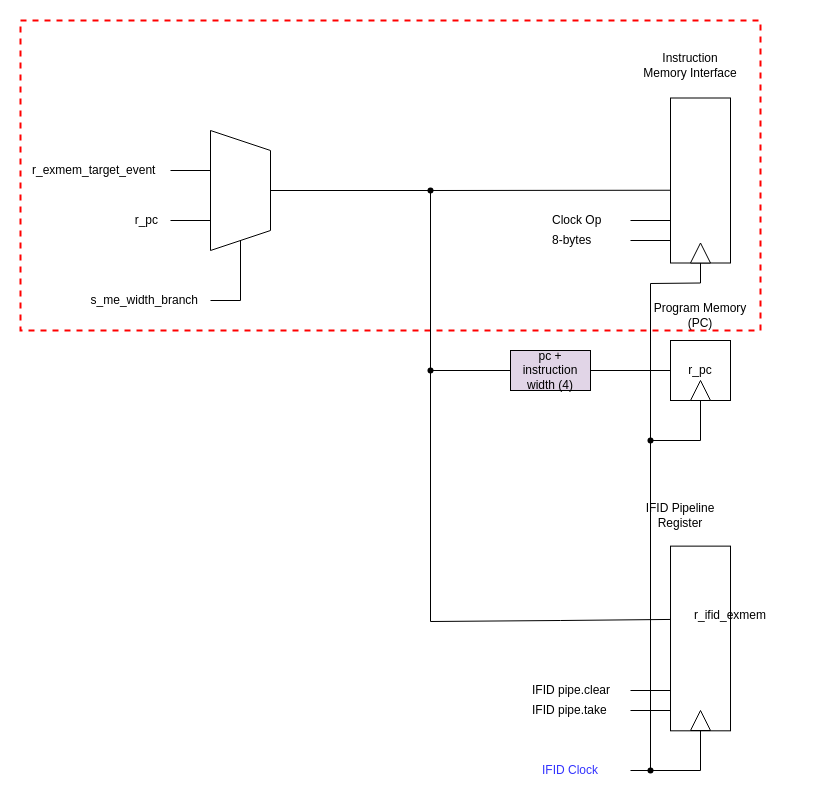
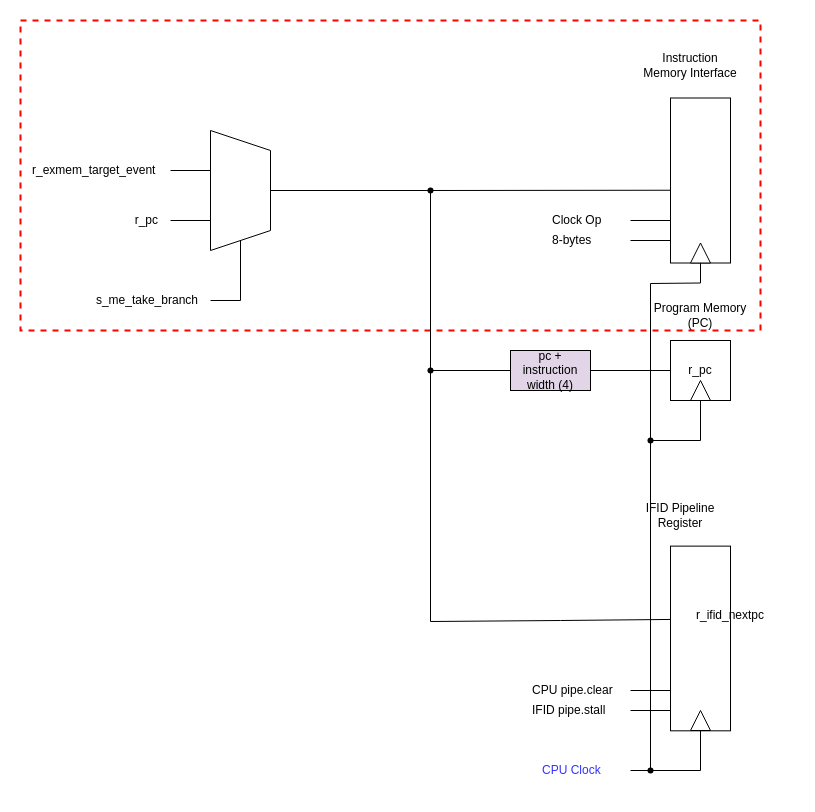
node "s_me_width_branch": label "s_me_width_branch" -> "s_me_take_branch"
node "r_ifid_exmem": label "r_ifid_exmem" -> "r_ifid_nextpc"
node "IFID pipe.clear": label "IFID pipe.clear" -> "CPU pipe.clear"
node "IFID pipe.take": label "IFID pipe.take" -> "IFID pipe.stall"
node "IFID Clock": label "IFID Clock" -> "CPU Clock"
